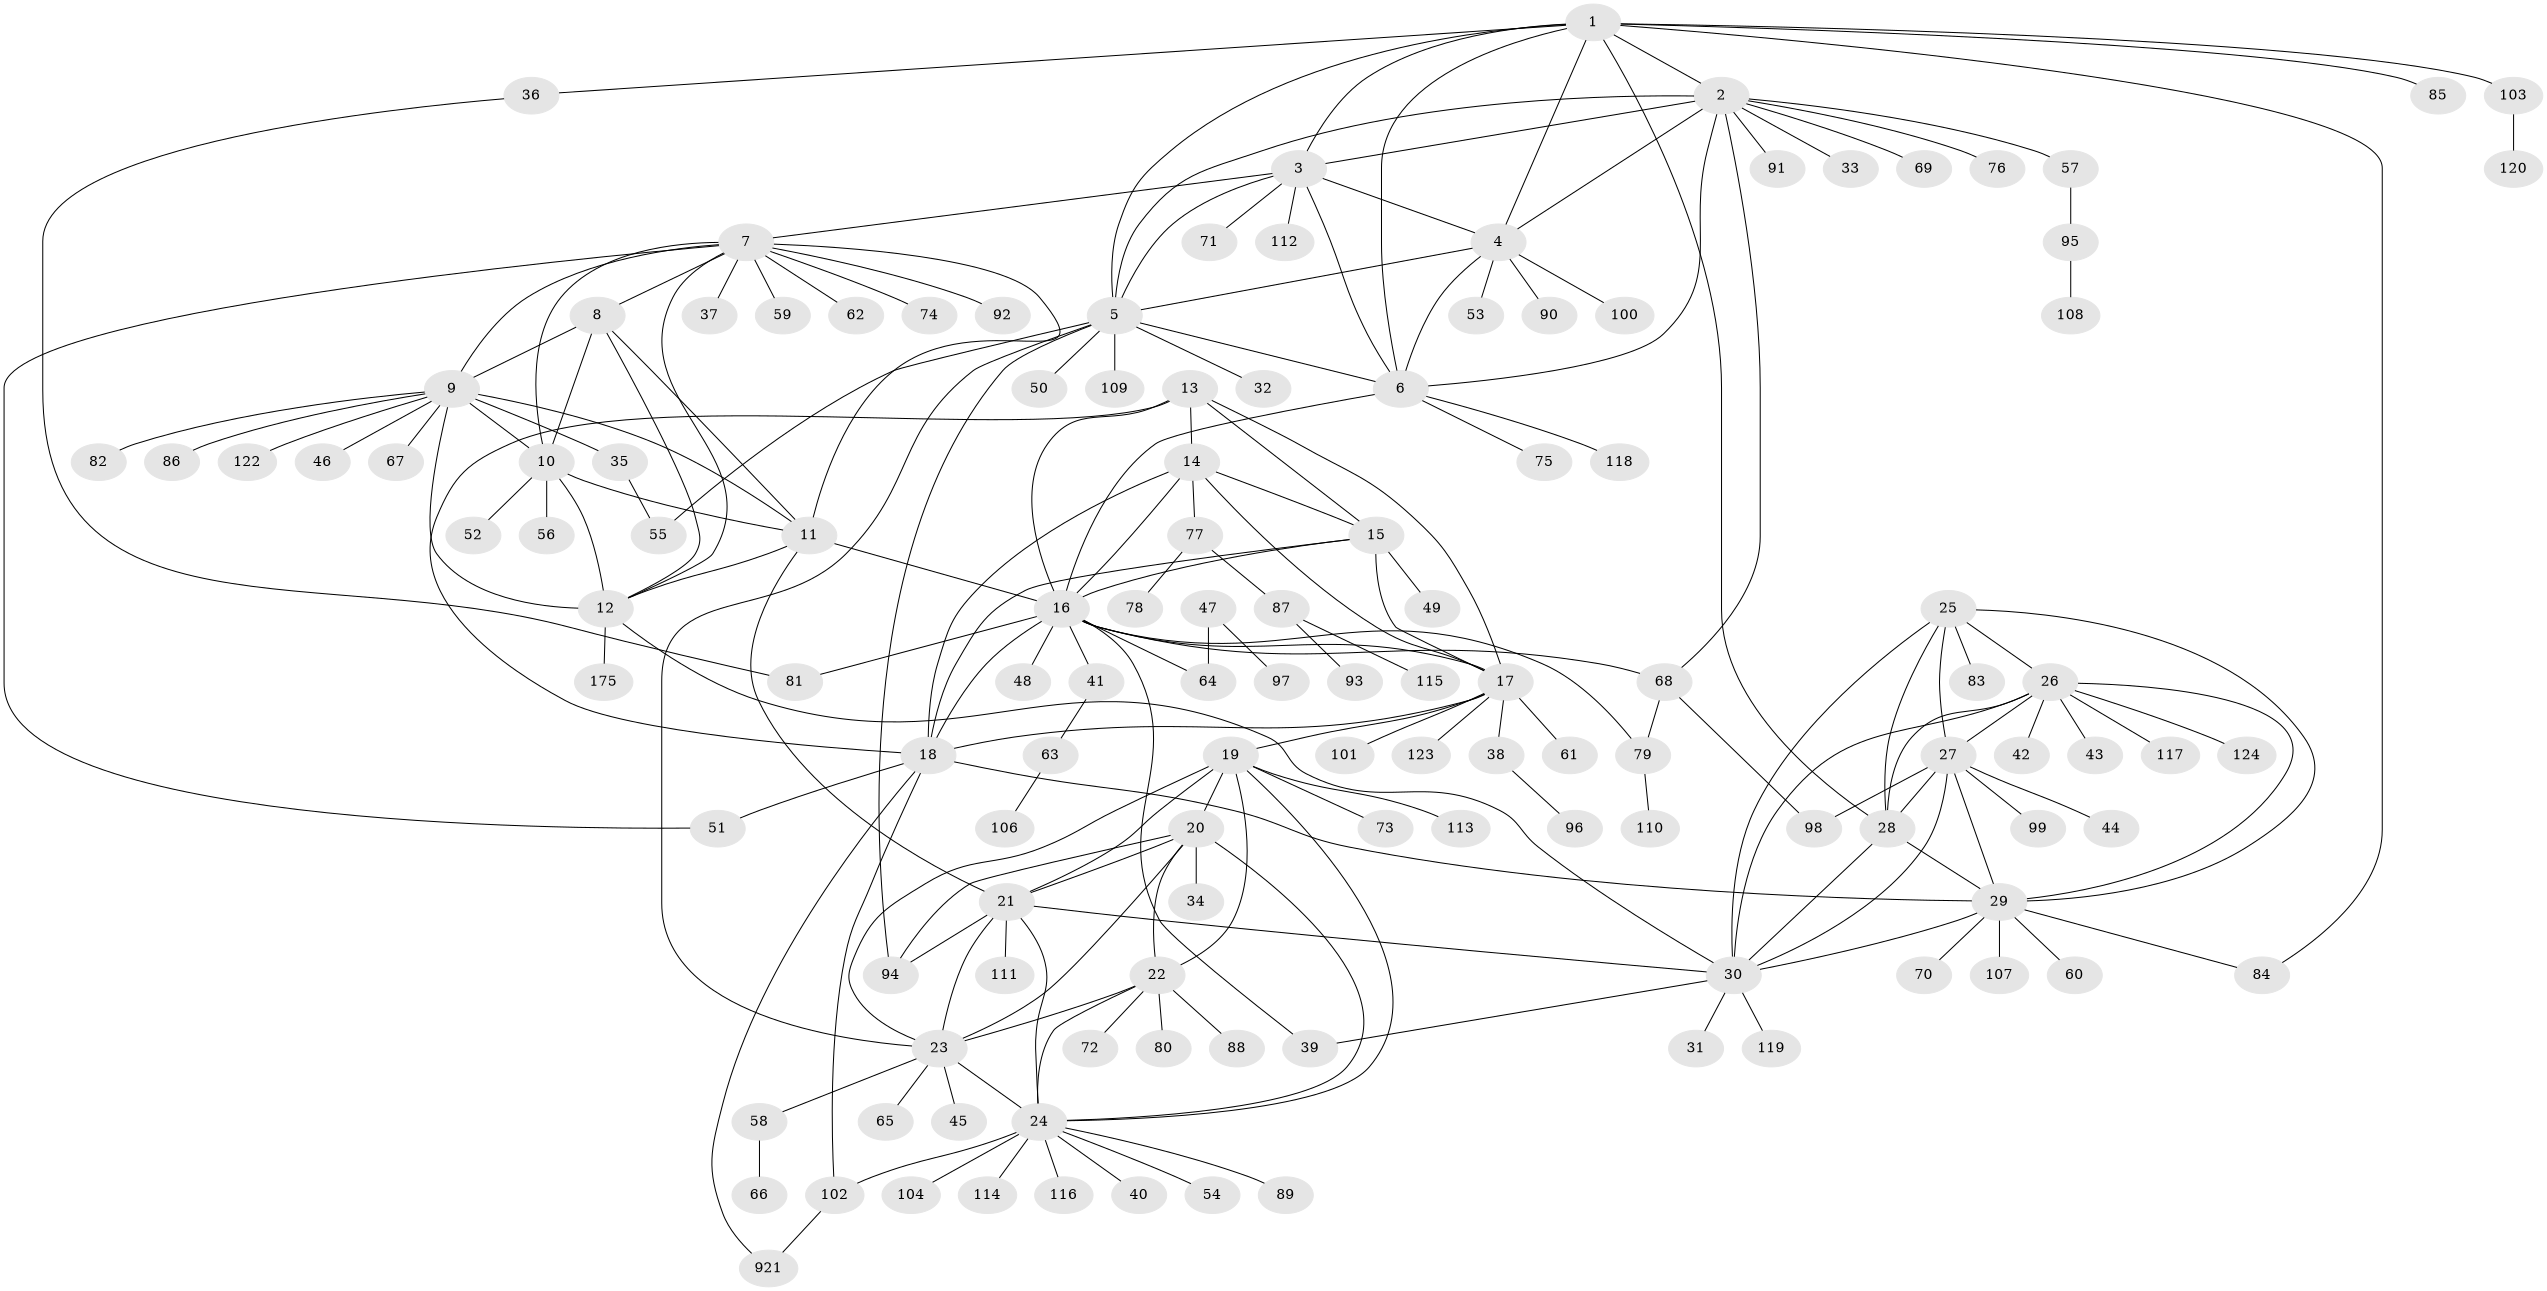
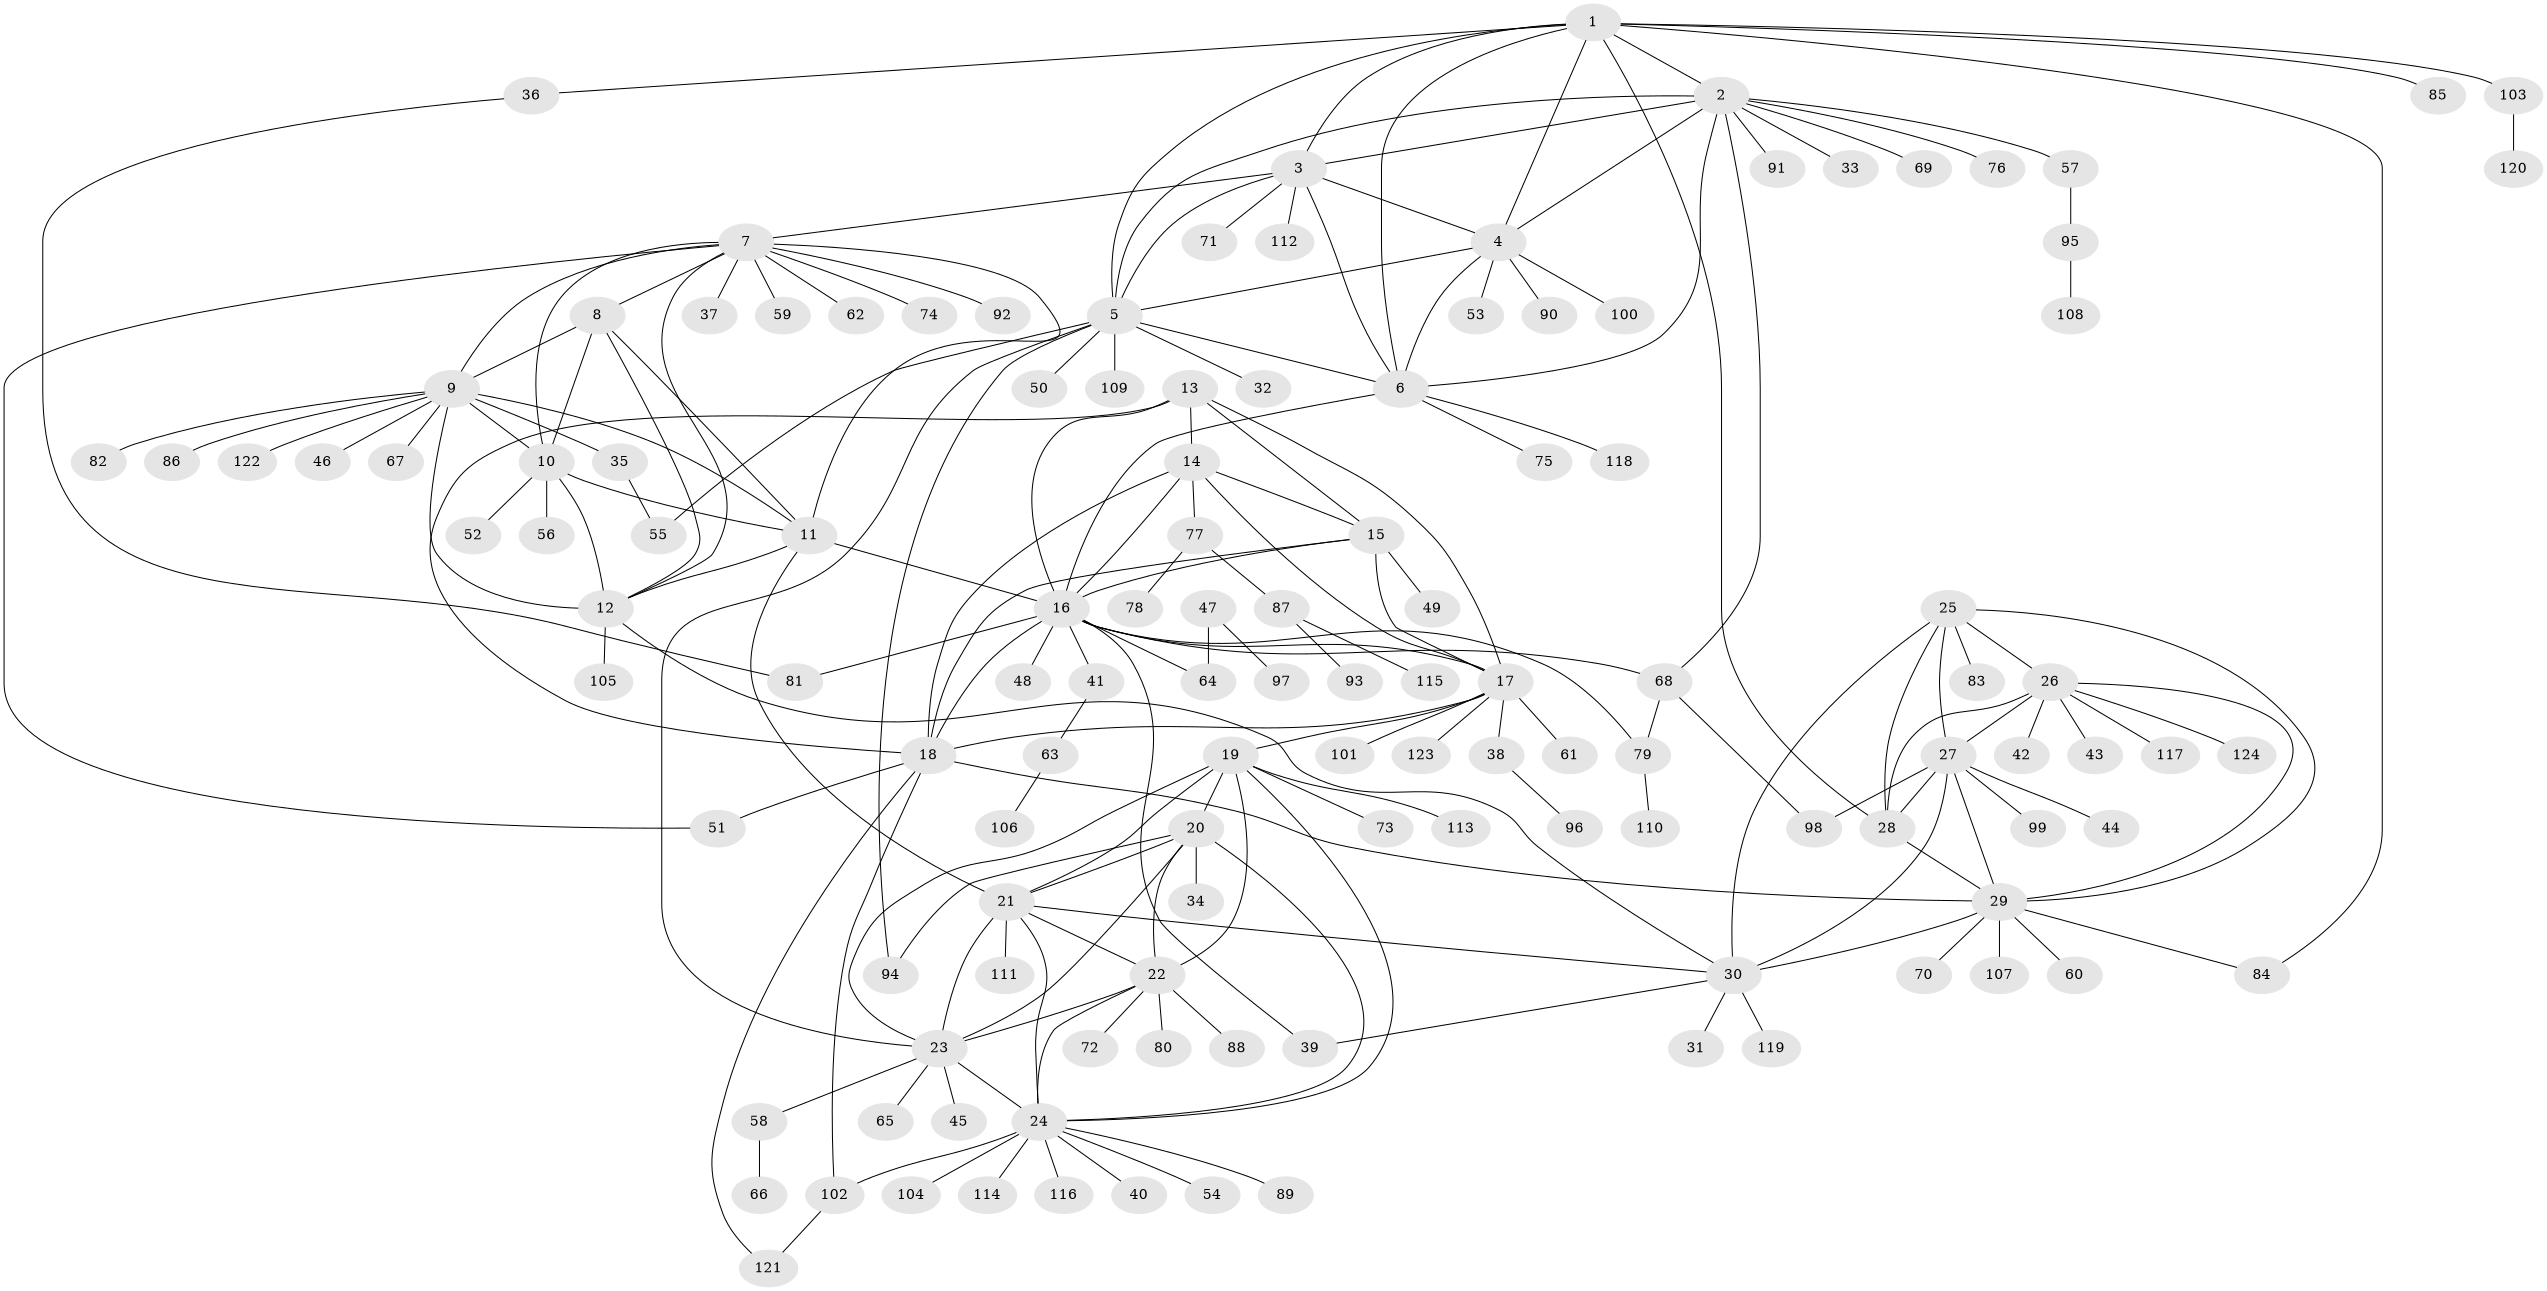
node "175": label "175" -> "105"
edge "26" -- "30": removed
edge "28" -- "30": removed
edge "21" -- "94": now "21" -- "22"
node "921": label "921" -> "121"
